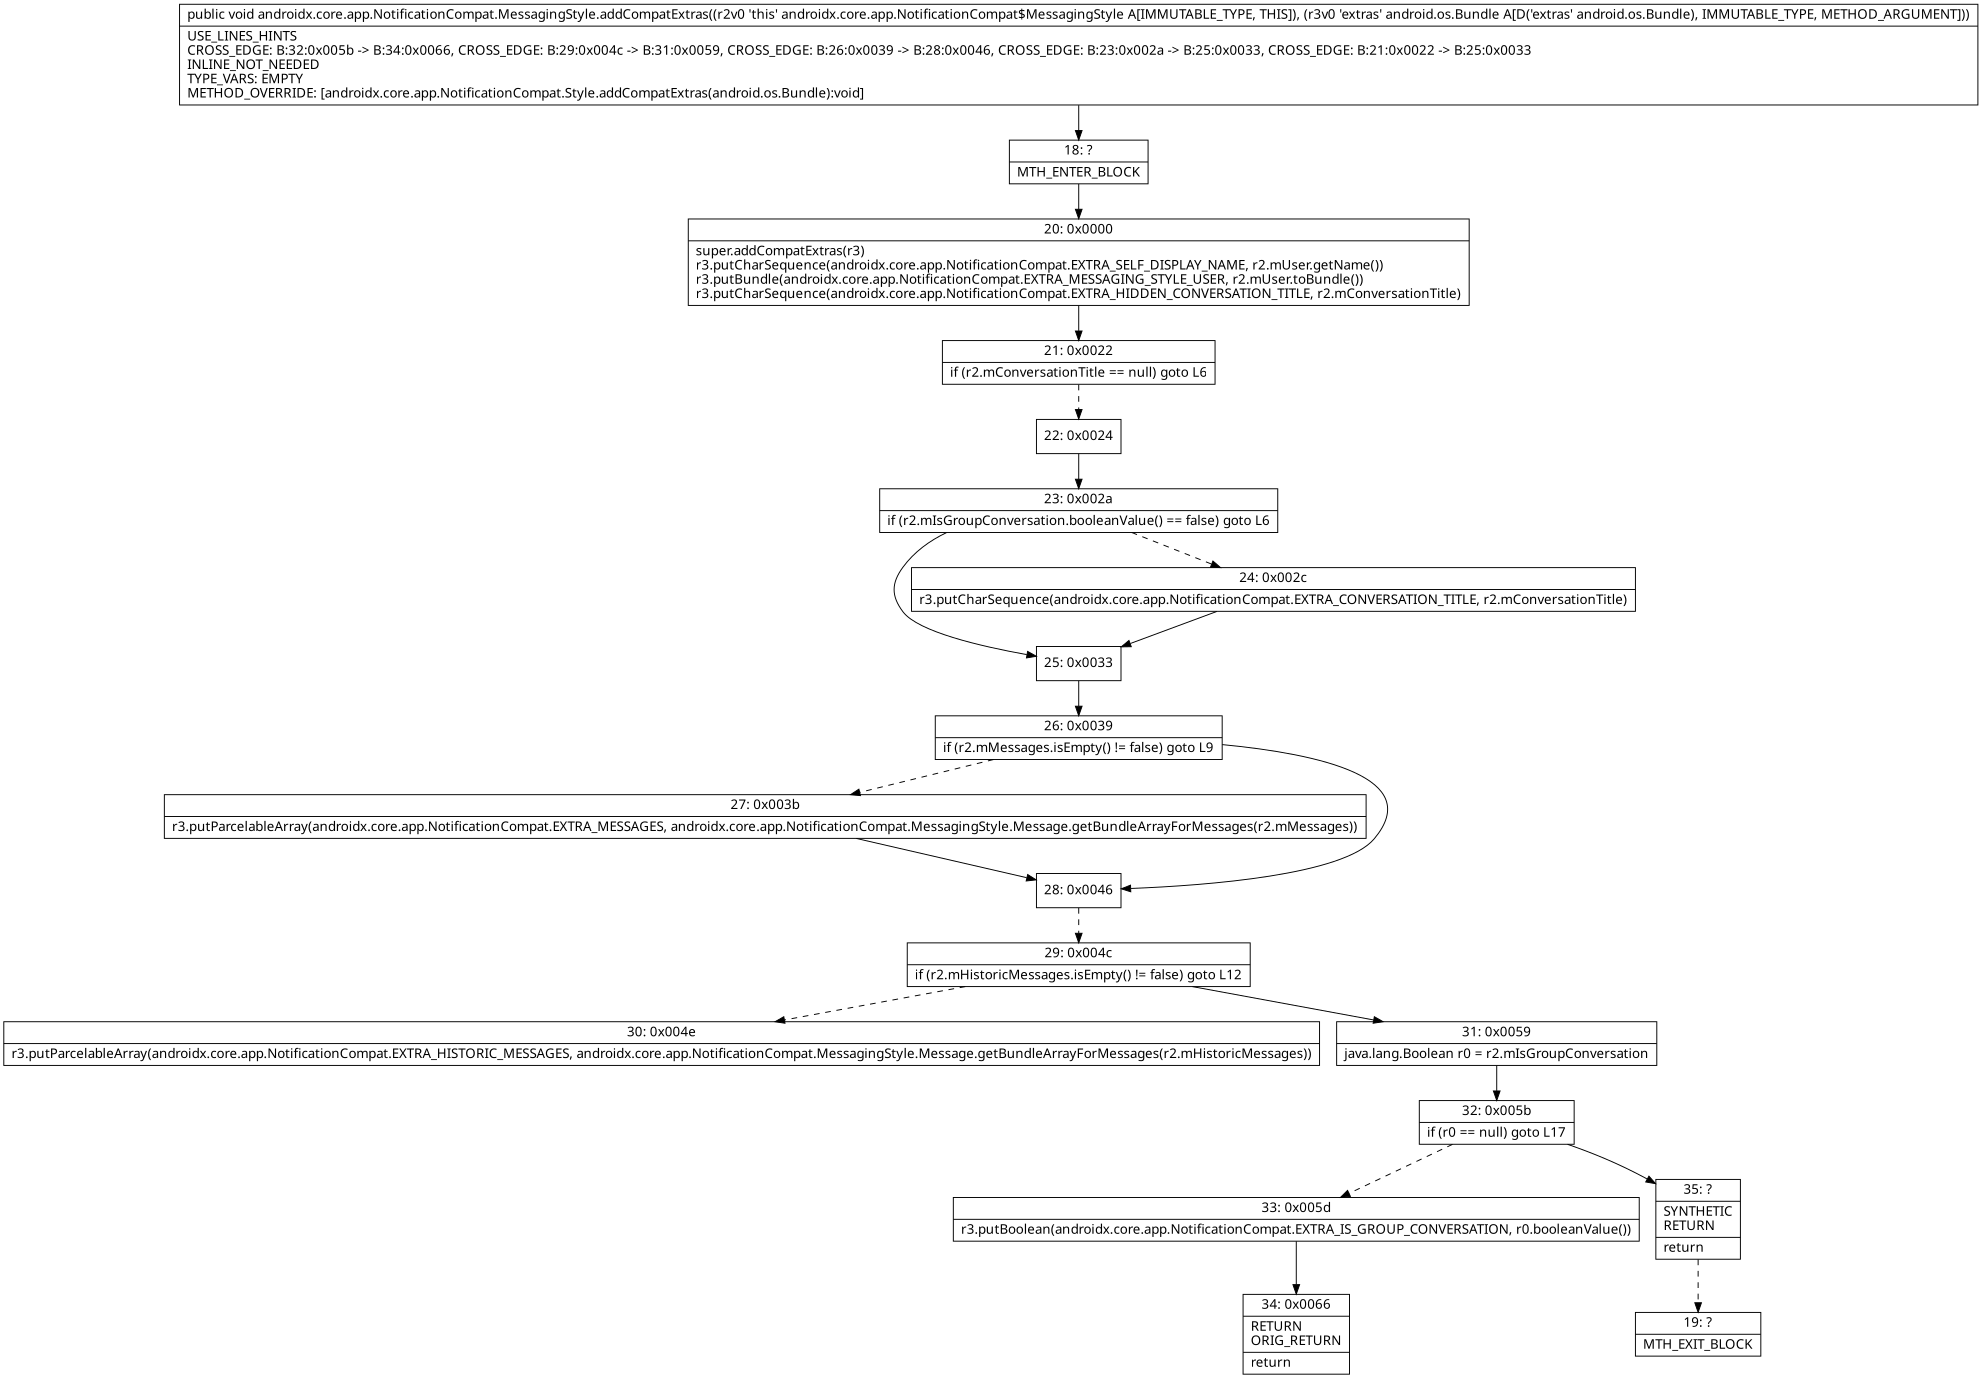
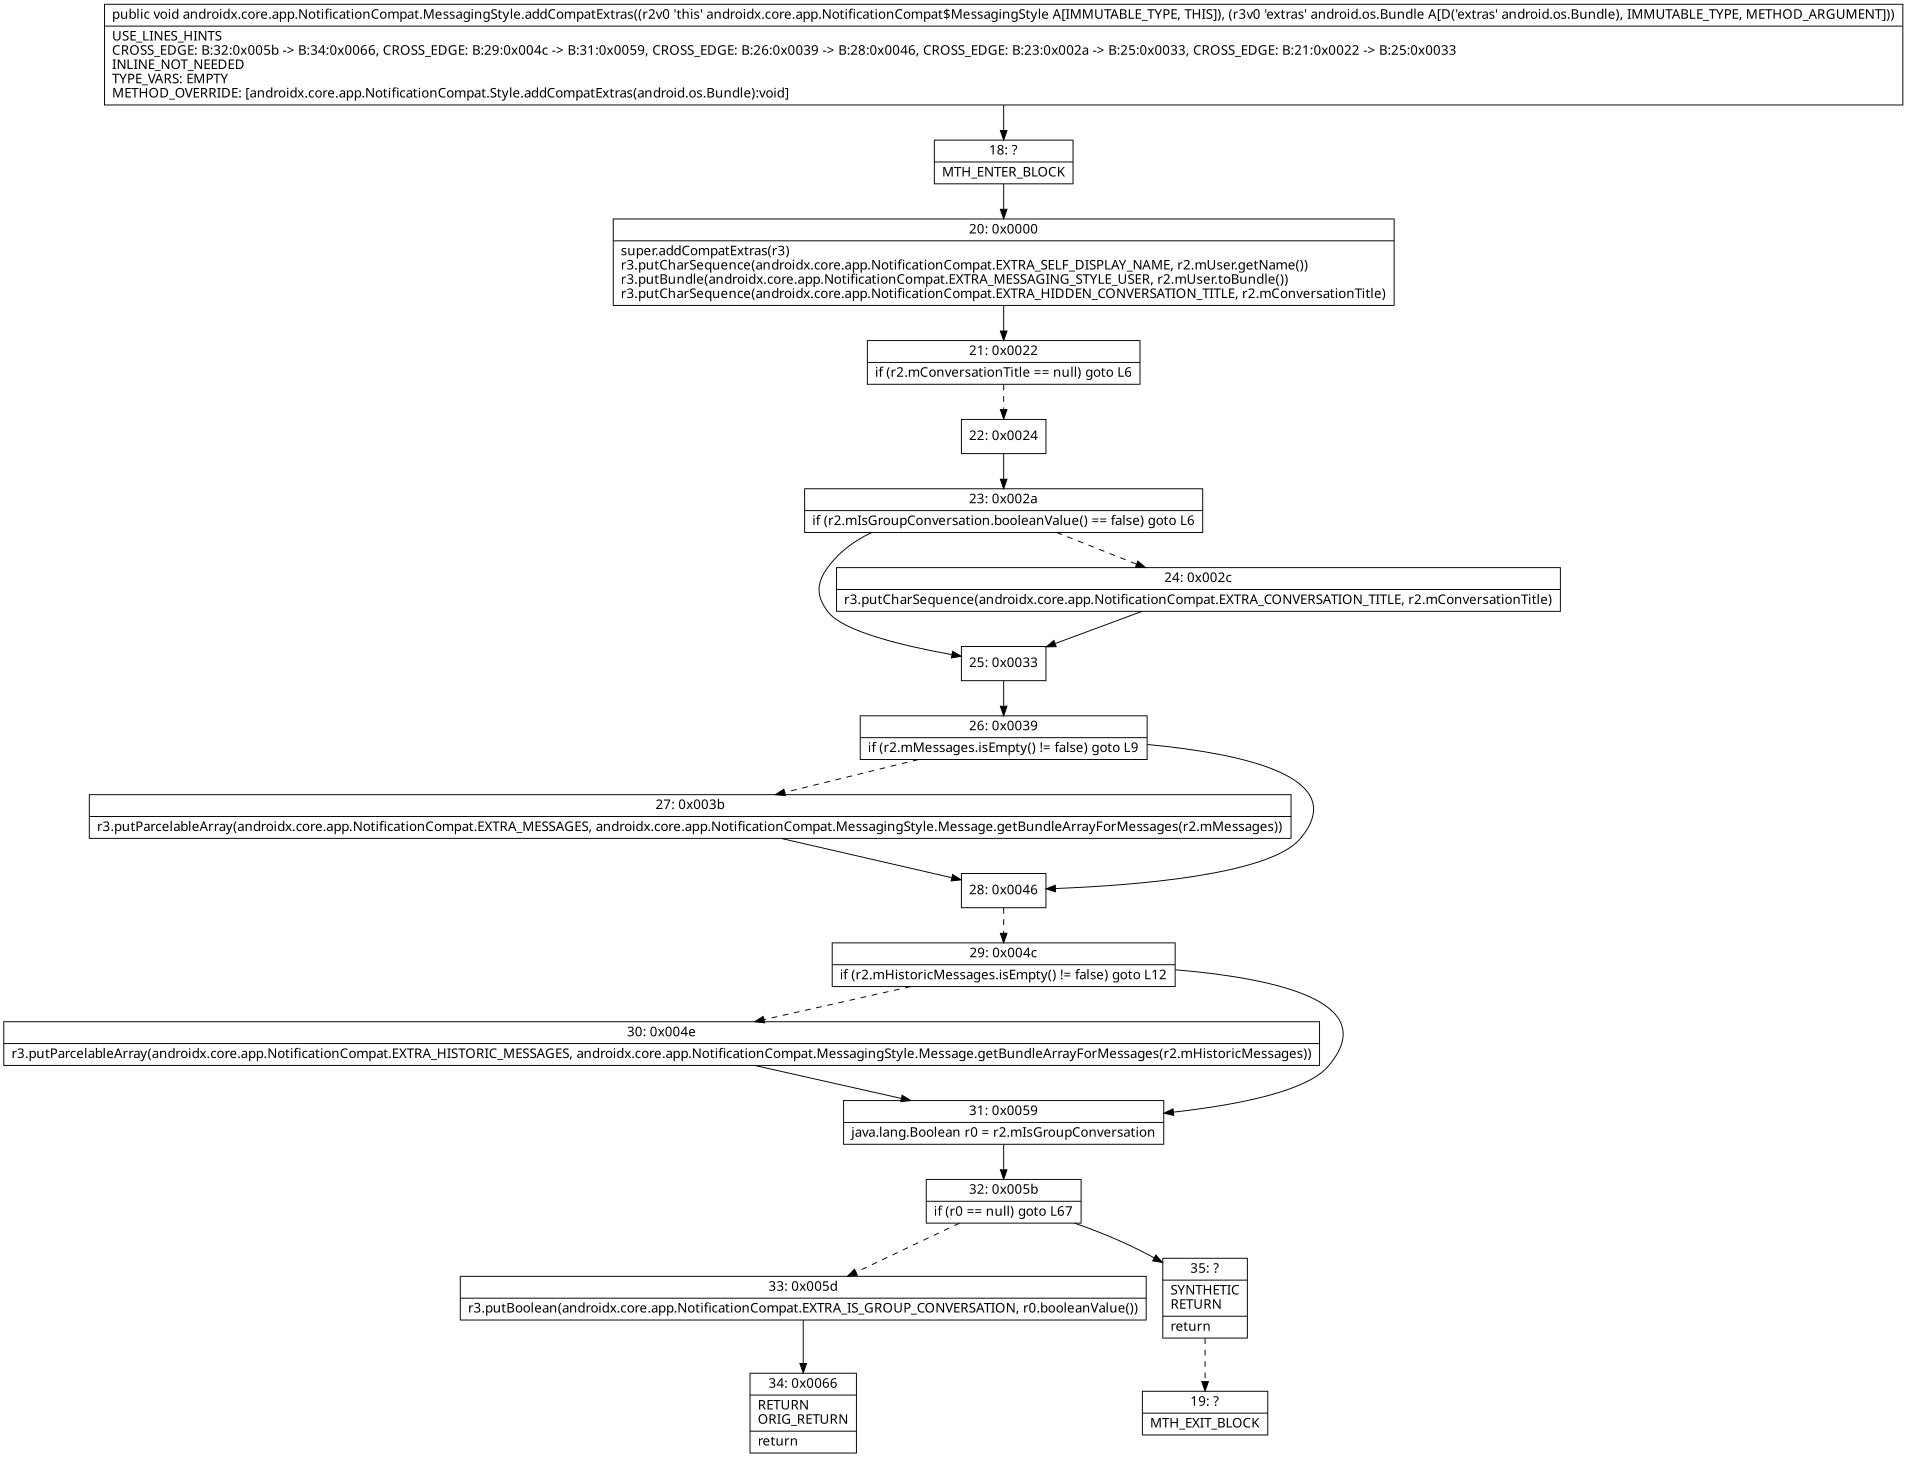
edge "30: 0x004e" -> "31: 0x0059": added
node "32: 0x005b": text "if (r0 == null) goto L17" -> "if (r0 == null) goto L67"
